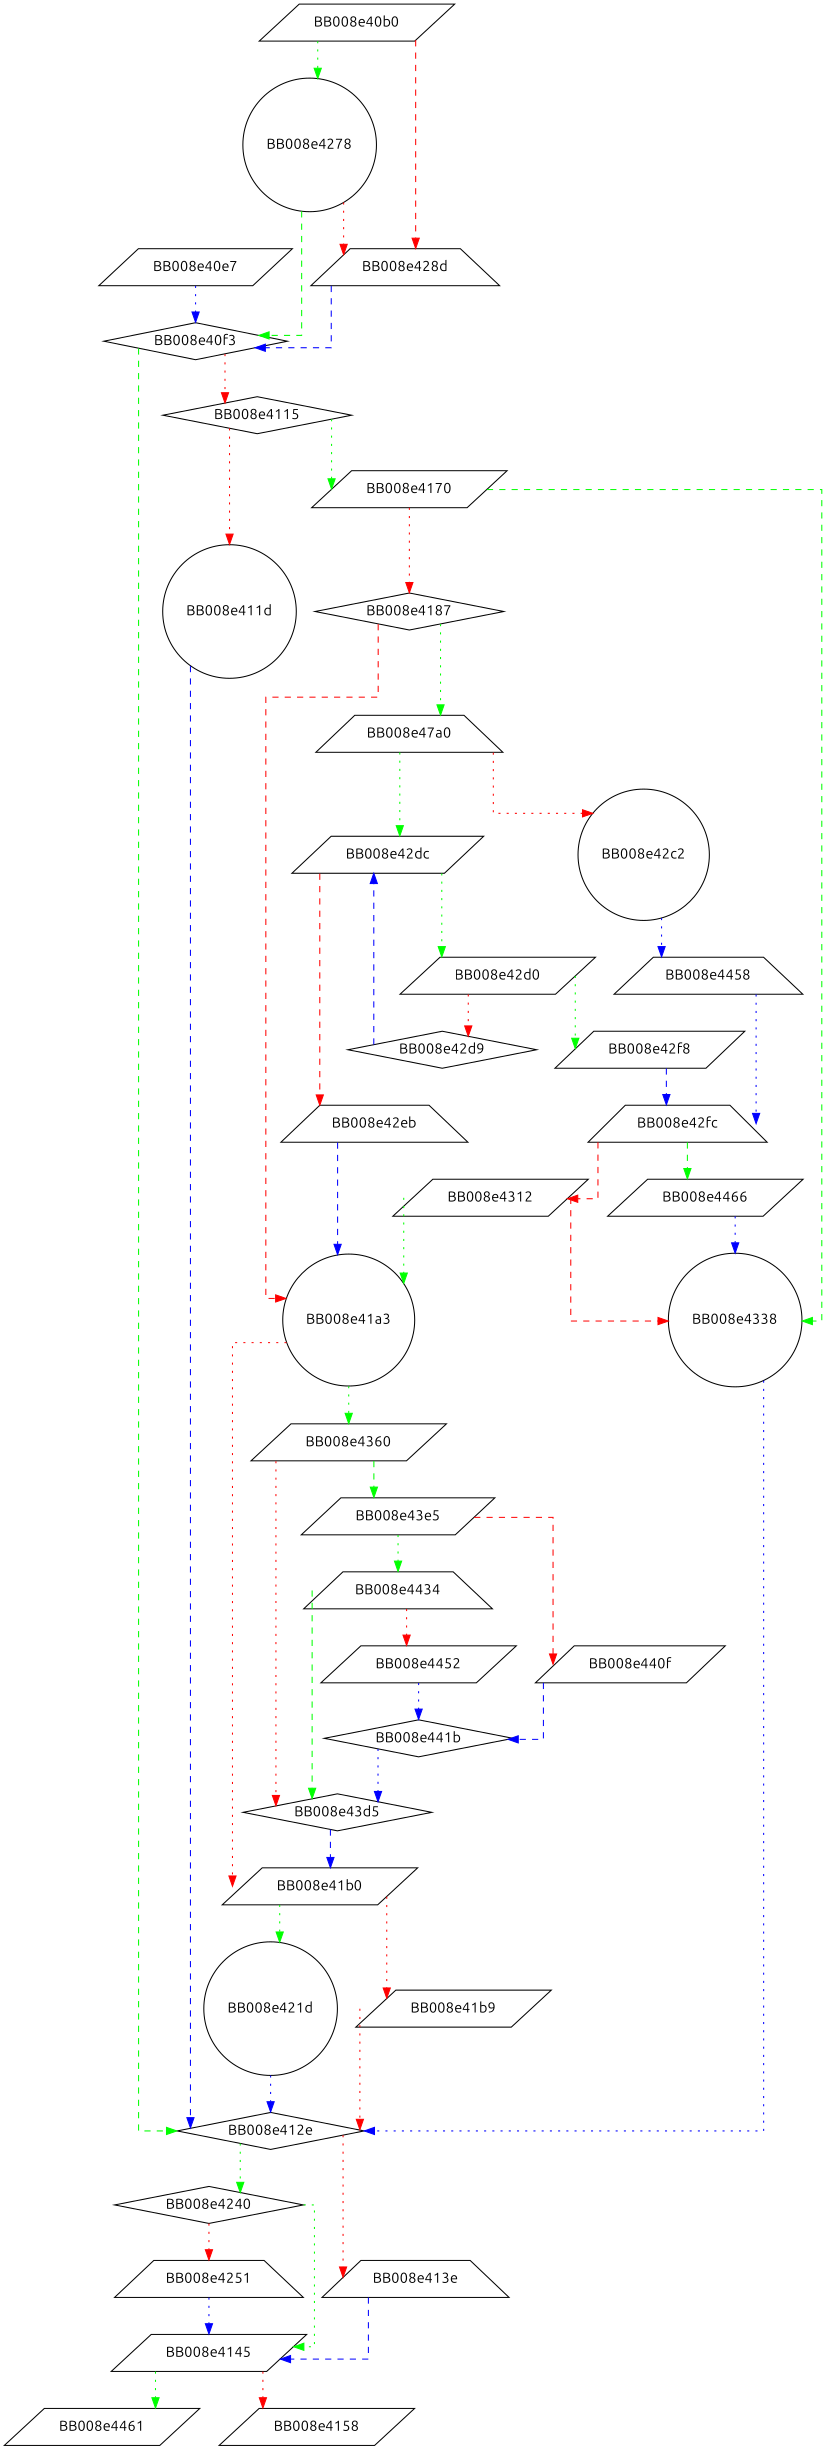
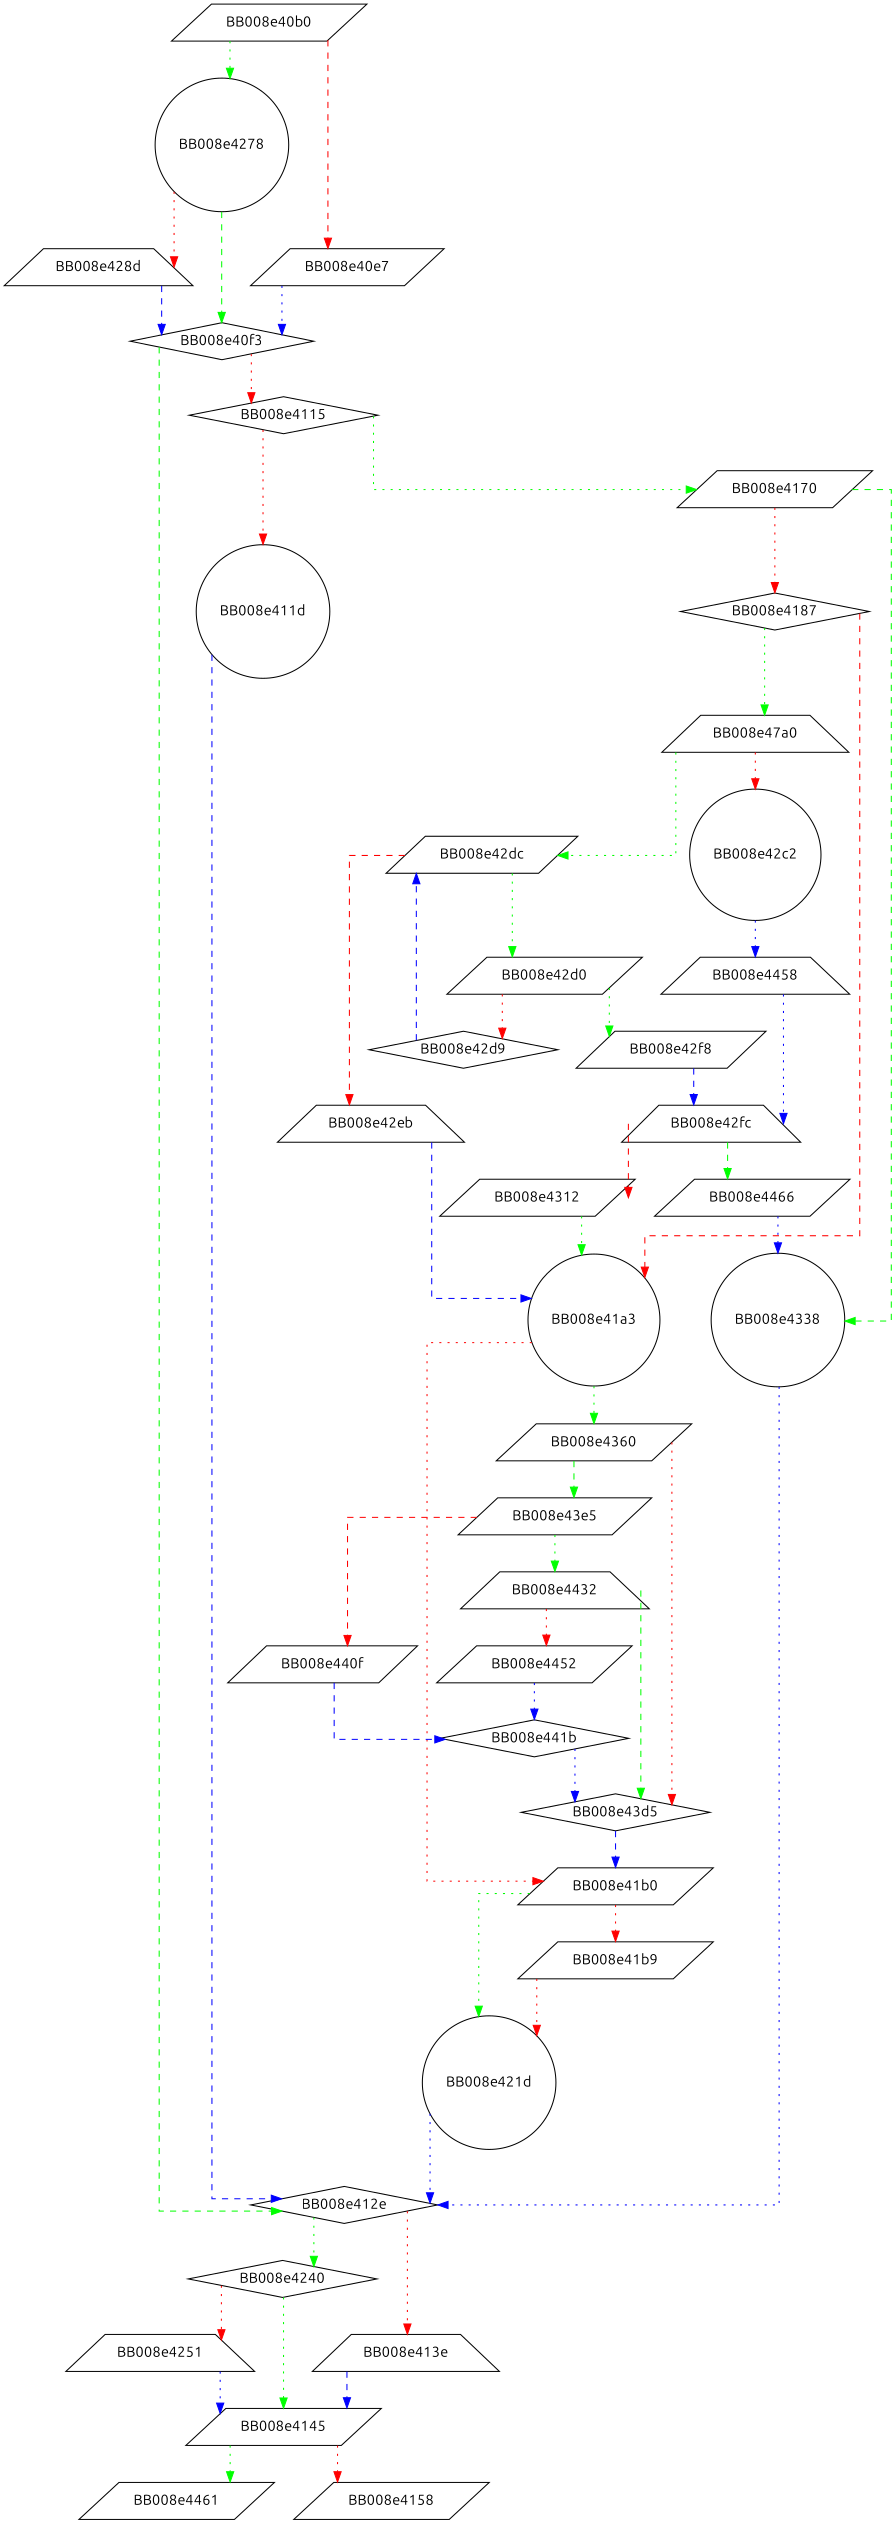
edge "BB008e40b0" -> "BB008e428d": now "BB008e40b0" -> "BB008e40e7"
edge "BB008e4312" -> "BB008e4338": removed
node "BB008e4434": label "BB008e4434" -> "BB008e4432"
edge "BB008e41b9" -> "BB008e412e": now "BB008e41b9" -> "BB008e421d"
